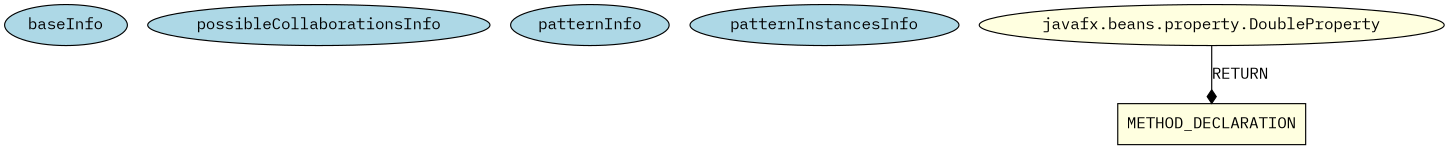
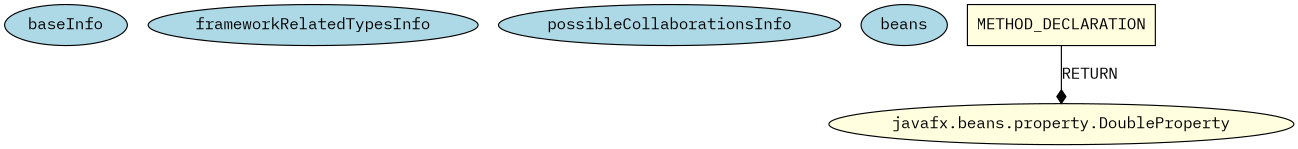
node "frameworkRelatedTypesInfo": added
node "patternInfo": label "patternInfo" -> "beans"
node "patternInstancesInfo": removed
edge "javafx.beans.property.DoubleProperty" -> "METHOD_DECLARATION": reversed
